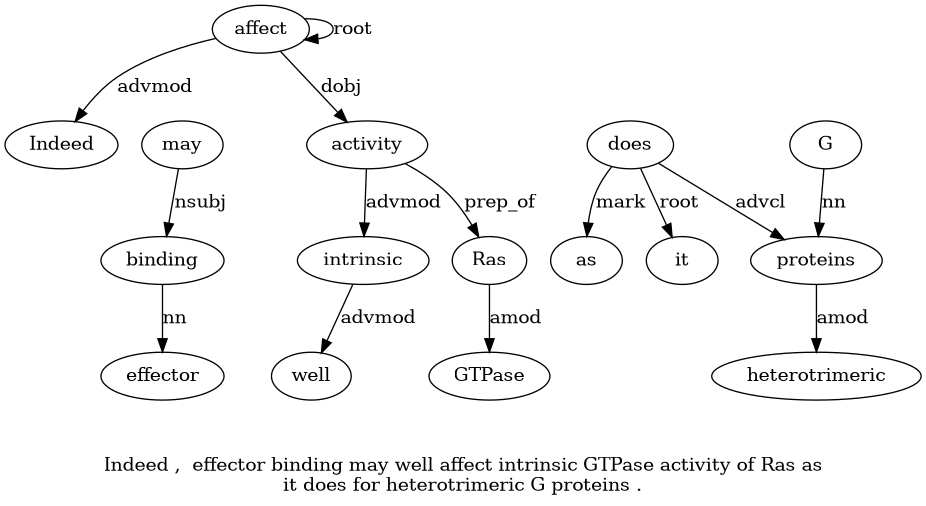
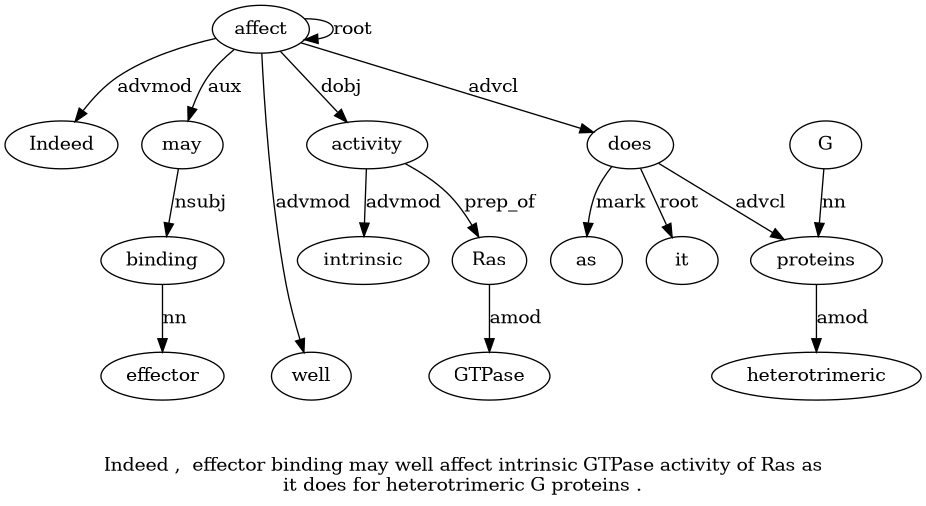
edge "affect" -> "may": added, label "aux"
edge "affect" -> "does": added, label "advcl"
edge "intrinsic" -> "well": now "affect" -> "well"
